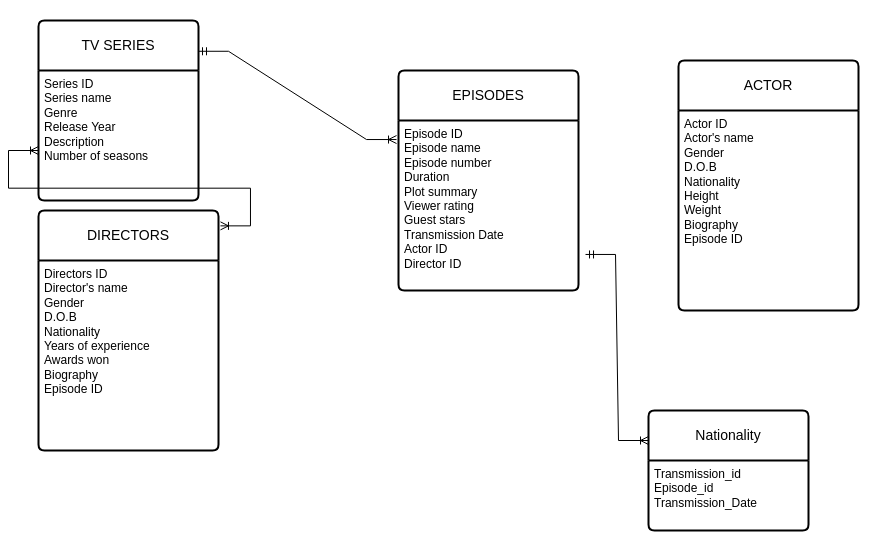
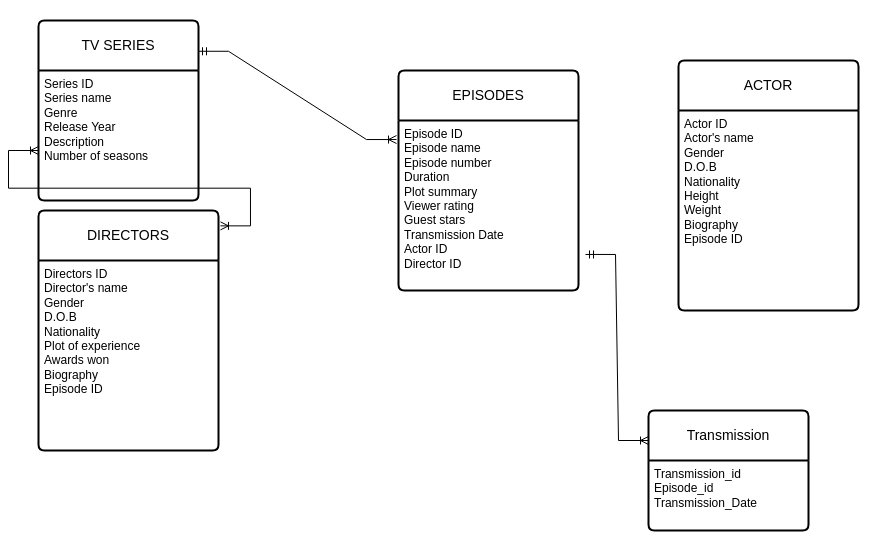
node "Directors ID Director's name Gender D.O.B Nationality Years of experience Awards won Biography Episode ID": label "Directors ID Director's name Gender D.O.B Nationality Years of experience Awards won Biography Episode ID" -> "Directors ID Director's name Gender D.O.B Nationality Plot of experience Awards won Biography Episode ID"
node "Nationality": label "Nationality" -> "Transmission"
